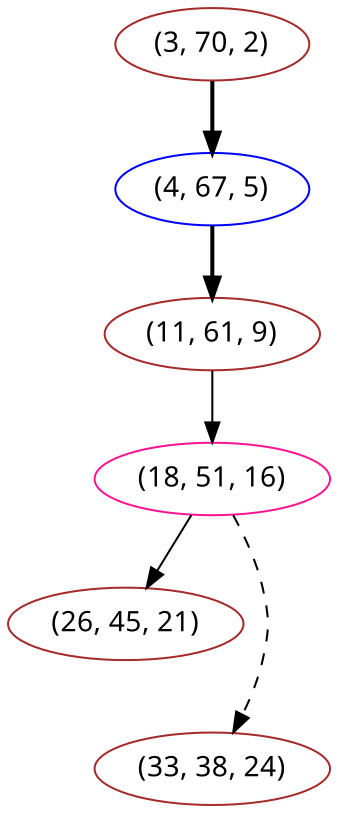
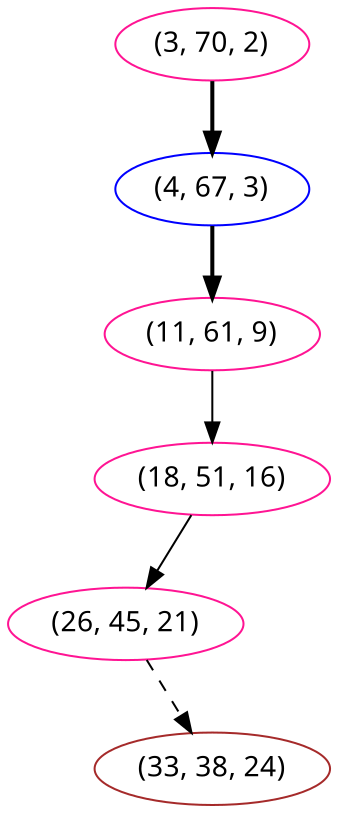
node "(3, 70, 2)": color brown -> deeppink
node "(4, 67, 5)": label "(4, 67, 5)" -> "(4, 67, 3)"
node "(11, 61, 9)": color brown -> deeppink
edge "(18, 51, 16)" -> "(33, 38, 24)": now "(26, 45, 21)" -> "(33, 38, 24)"
node "(26, 45, 21)": color brown -> deeppink
